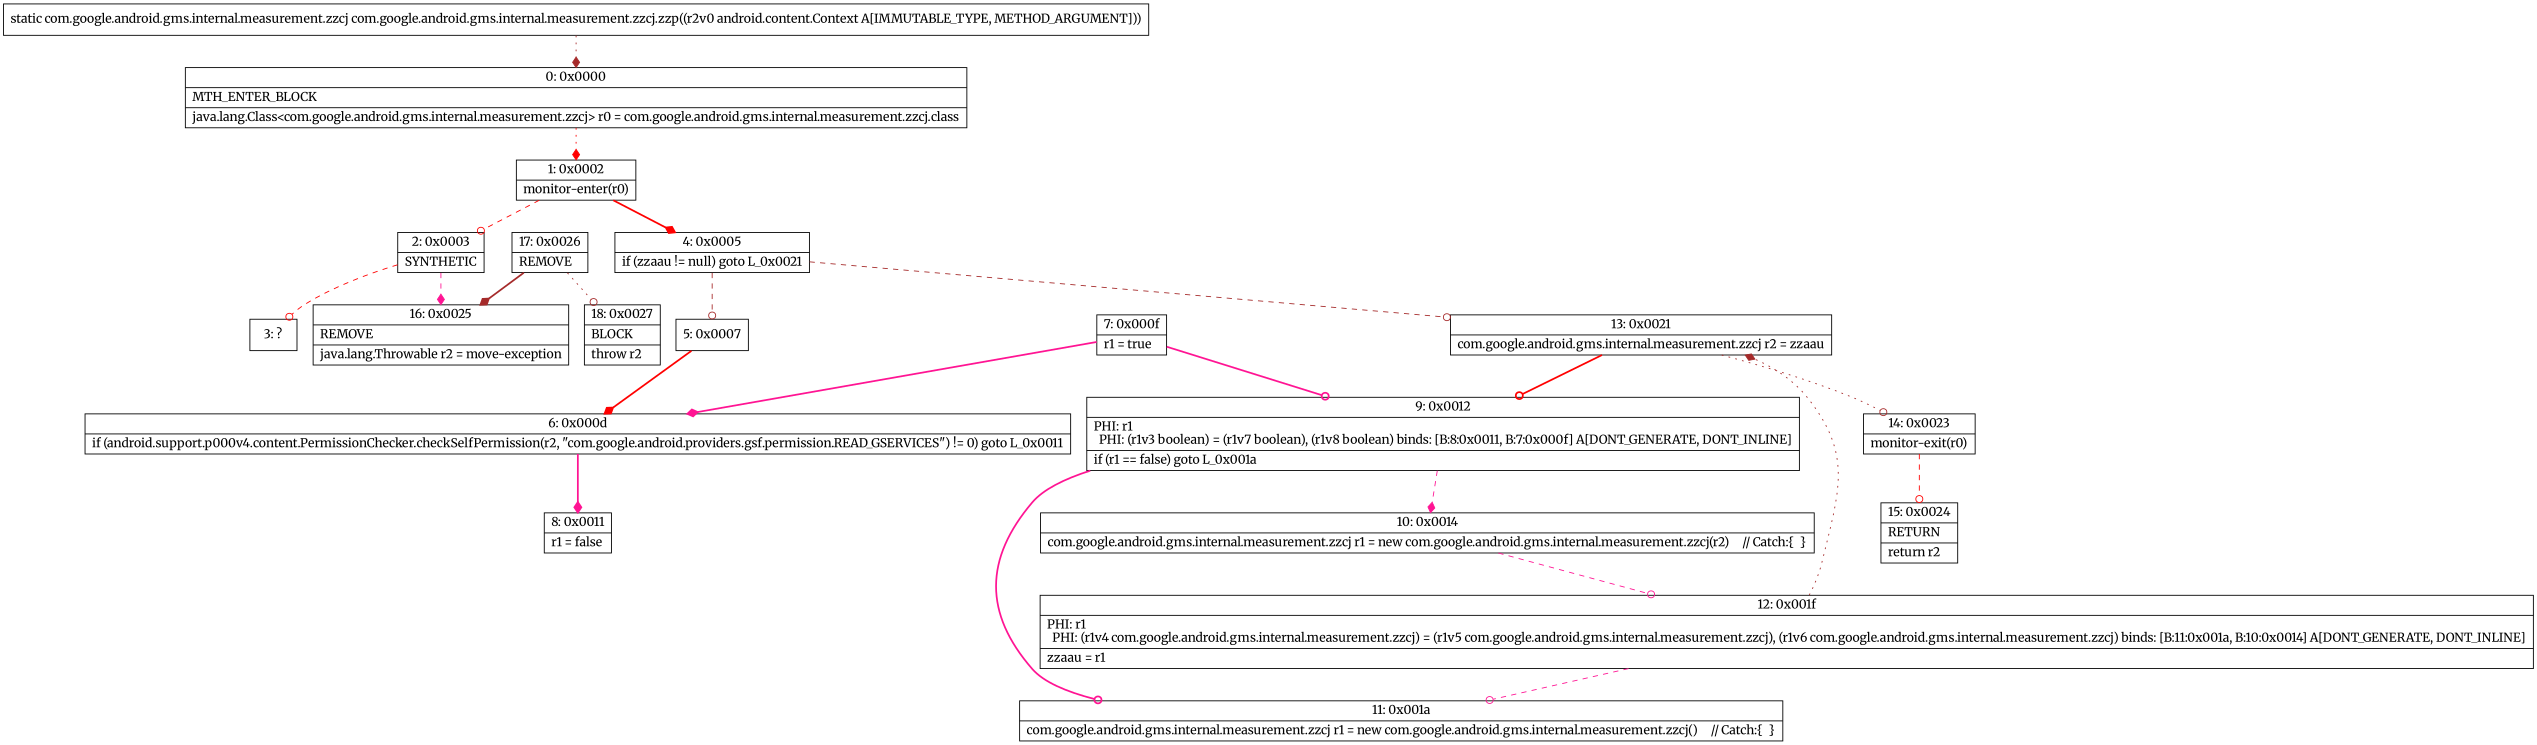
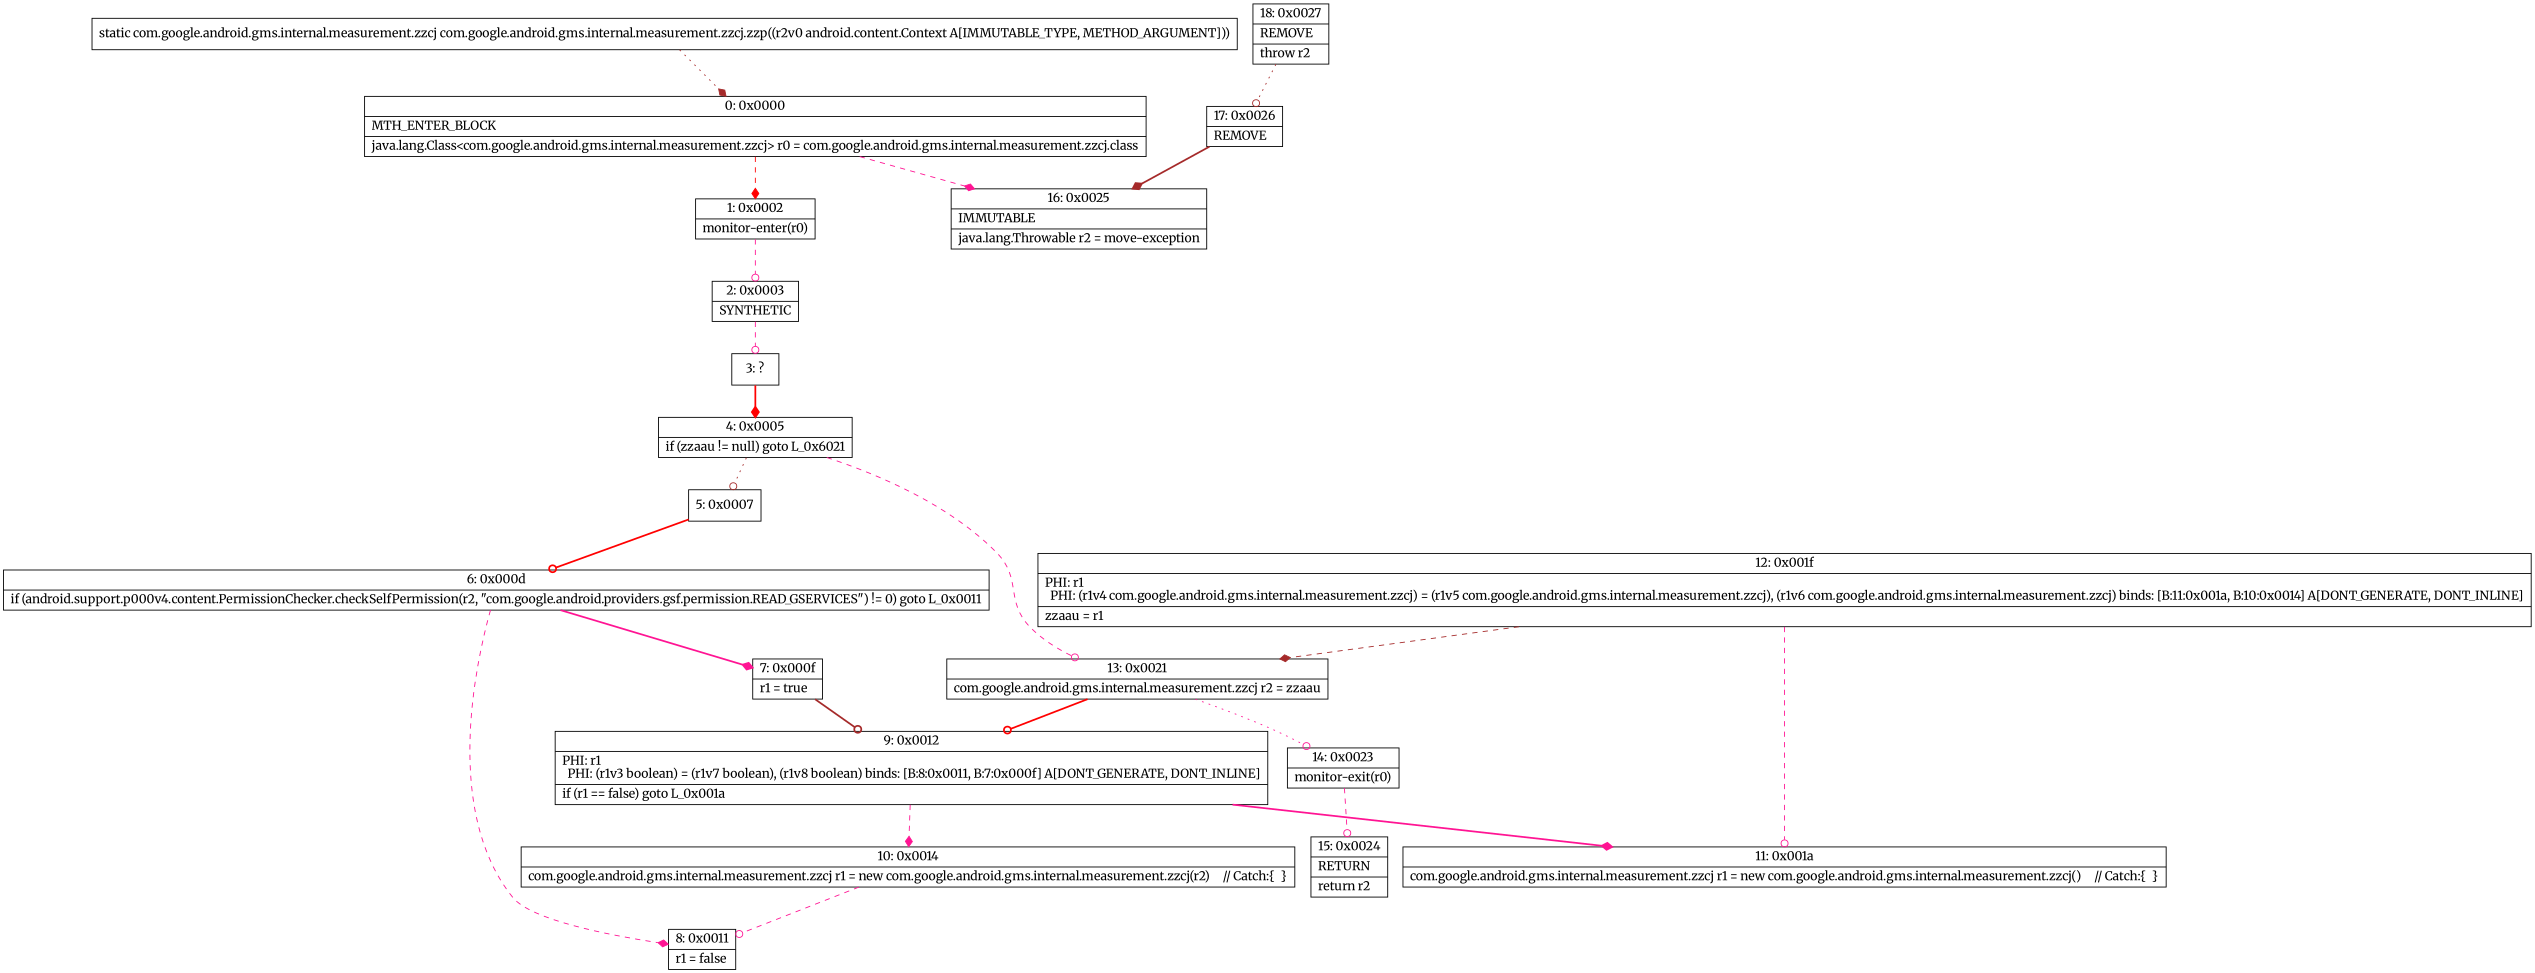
edge "0: 0x0000" -> "1: 0x0002": style dotted -> dashed
edge "1: 0x0002" -> "4: 0x0005": now "3: ?" -> "4: 0x0005"
edge "1: 0x0002" -> "2: 0x0003": color red -> deeppink
node "4: 0x0005": text "if (zzaau != null) goto L_0x0021" -> "if (zzaau != null) goto L_0x6021"
edge "2: 0x0003" -> "16: 0x0025": now "0: 0x0000" -> "16: 0x0025"
edge "2: 0x0003" -> "3: ?": color red -> deeppink
edge "17: 0x0026" -> "18: 0x0027": reversed
edge "4: 0x0005" -> "13: 0x0021": color brown -> deeppink
edge "4: 0x0005" -> "5: 0x0007": style dashed -> dotted
node "16: 0x0025": text "REMOVE" -> "IMMUTABLE"
node "18: 0x0027": text "BLOCK" -> "REMOVE"
edge "7: 0x000f" -> "9: 0x0012": color deeppink -> brown
edge "7: 0x000f" -> "6: 0x000d": reversed
edge "5: 0x0007" -> "6: 0x000d": arrowhead diamond -> odot
edge "13: 0x0021" -> "14: 0x0023": color brown -> deeppink
edge "12: 0x001f" -> "13: 0x0021": style dotted -> dashed
edge "14: 0x0023" -> "15: 0x0024": color red -> deeppink
edge "6: 0x000d" -> "8: 0x0011": style bold -> dashed
edge "10: 0x0014" -> "12: 0x001f": now "10: 0x0014" -> "8: 0x0011"
edge "9: 0x0012" -> "11: 0x001a": arrowhead odot -> diamond
